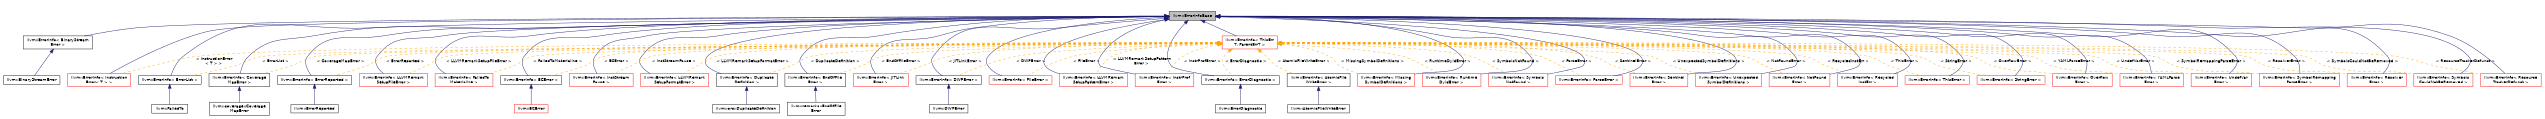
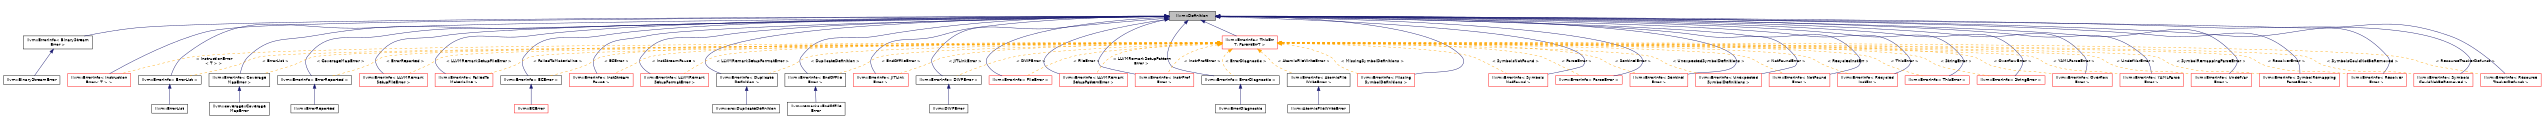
node "llvm::ErrorInfoBase": label "llvm::ErrorInfoBase" -> "llvm::Definition"
node "llvm::ErrorInfo< Runtime DyldError >": removed
node "llvm::FailedTo": label "llvm::FailedTo" -> "llvm::ErrorList"
